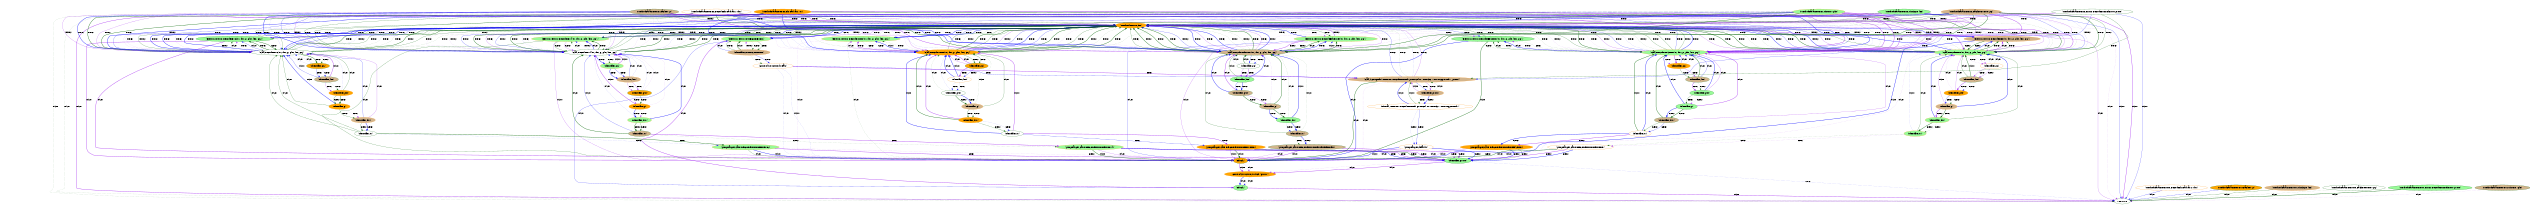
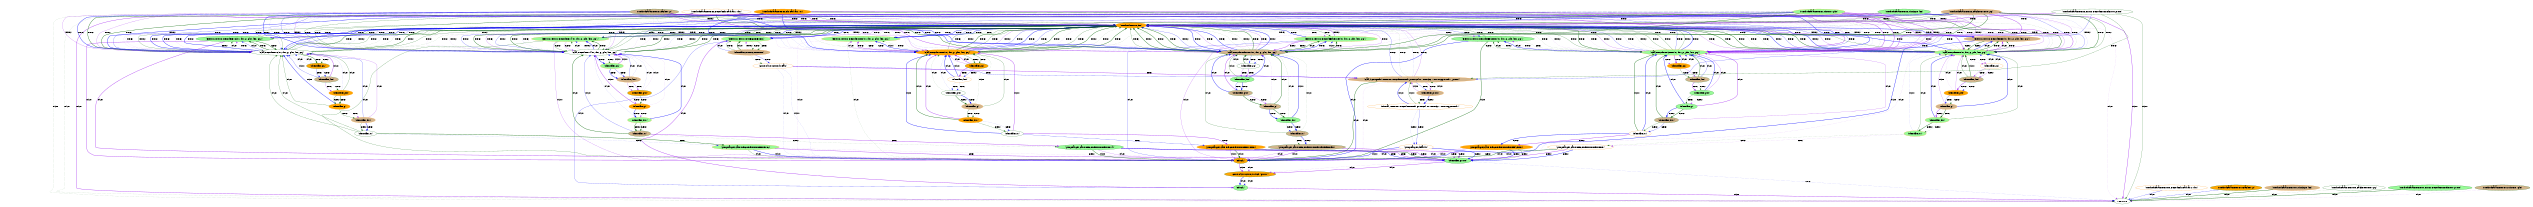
edge "(MethodParameterIn,uint32_t len)" -> "1000100": removed, label "AST:"
edge "(MethodReturn,int)" -> "1000100": removed, label "AST:"
edge "(MethodParameterIn,enum DecodeTunnelProto proto)" -> "1000100": color blue -> darkgreen
node "(JumpTarget,case DECODE_TUNNEL_IPV4:)": color darkorange -> darkgreen
node "(ControlStructure,switch (proto))": color darkorange -> darkgreen
edge "(MethodParameterOut,uint32_t len)" -> "1000100": style solid -> bold
